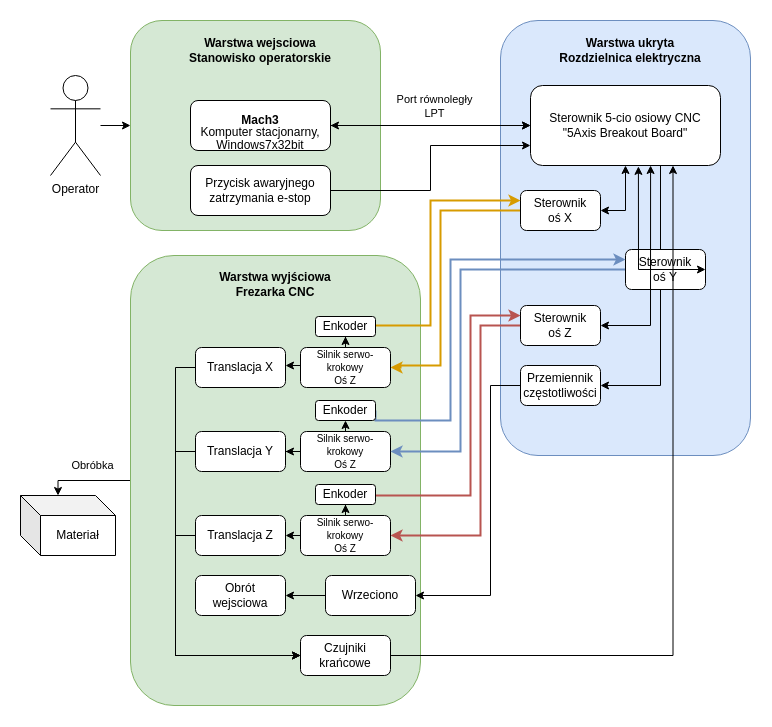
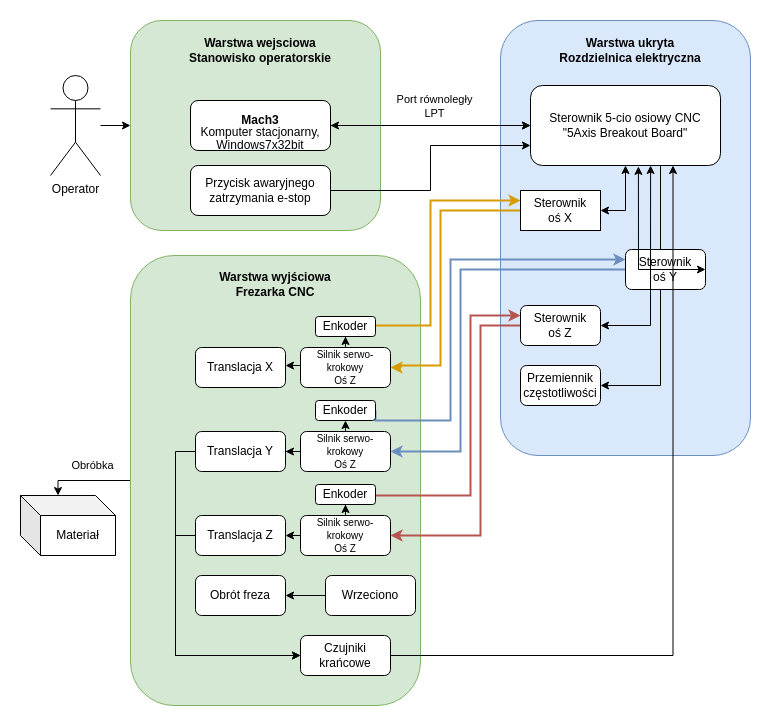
node "Sterownik oś X": shape rounded rectangle -> rectangle
edge "Translacja X" -> "Czujniki krańcowe": removed
edge "Przemiennik częstotliwości" -> "Wrzeciono": removed
node "Obrót wejsciowa": label "Obrót wejsciowa" -> "Obrót freza"
